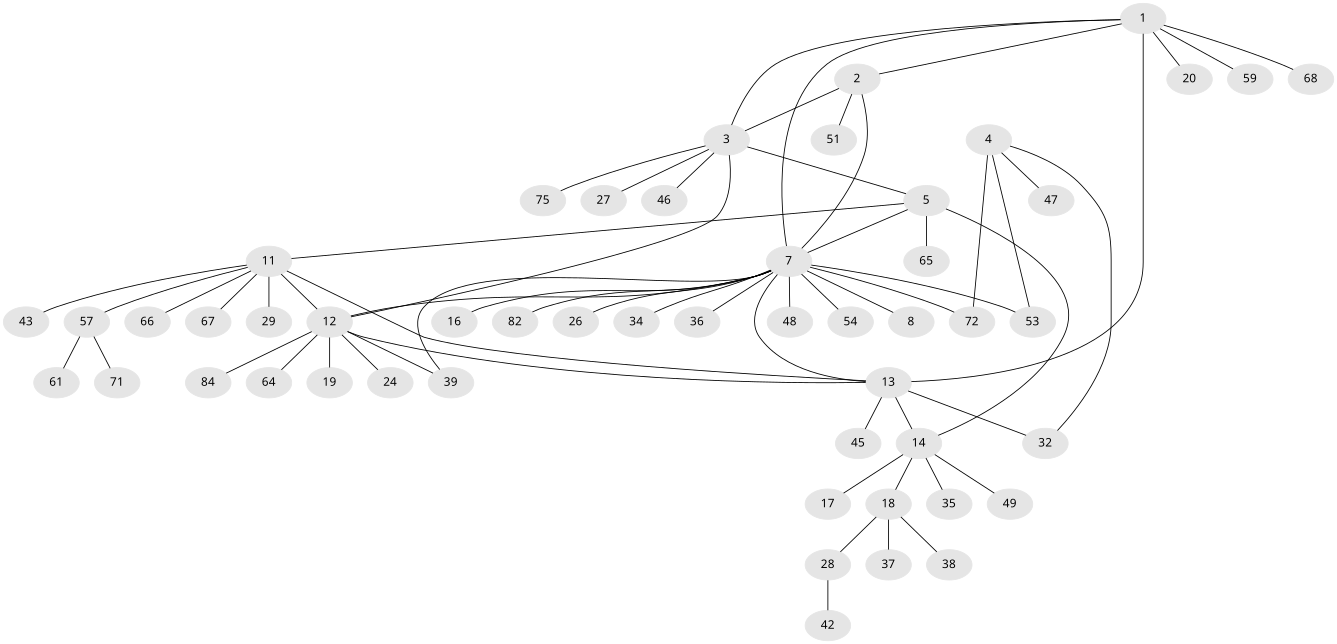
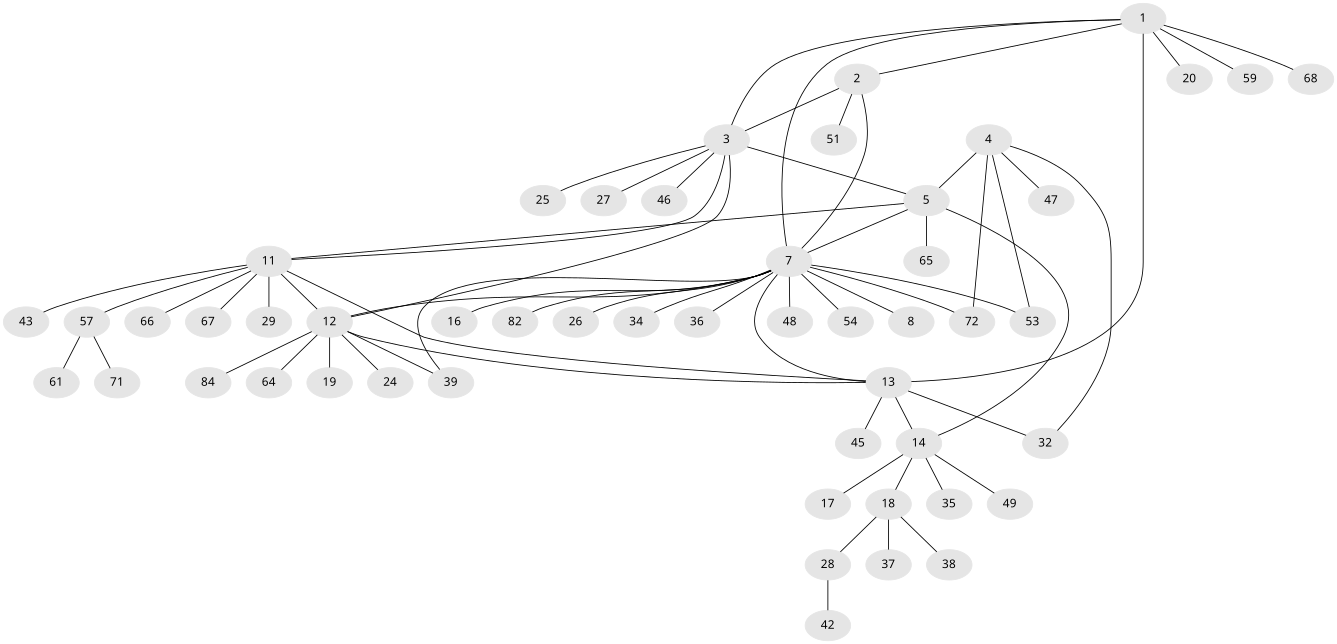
edge "4" -- "5": added
node "75": label "75" -> "25"
edge "3" -- "11": added
